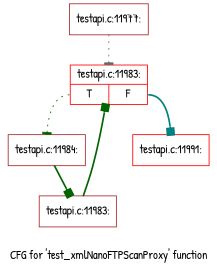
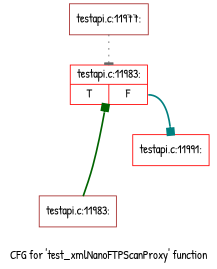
node "testapi.c:11984:": removed
